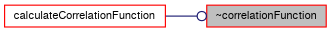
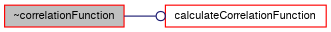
edge "calculateCorrelationFunction" -> "~correlationFunction": reversed
